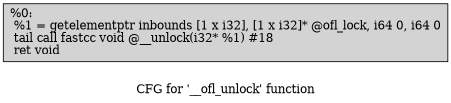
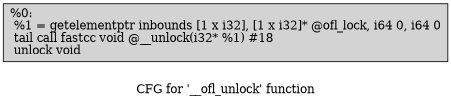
node "%0:": text "ret void" -> "unlock void"
